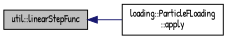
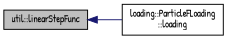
node "loading::ParticleFLoading ::apply": label "loading::ParticleFLoading ::apply" -> "loading::ParticleFLoading ::loading"
